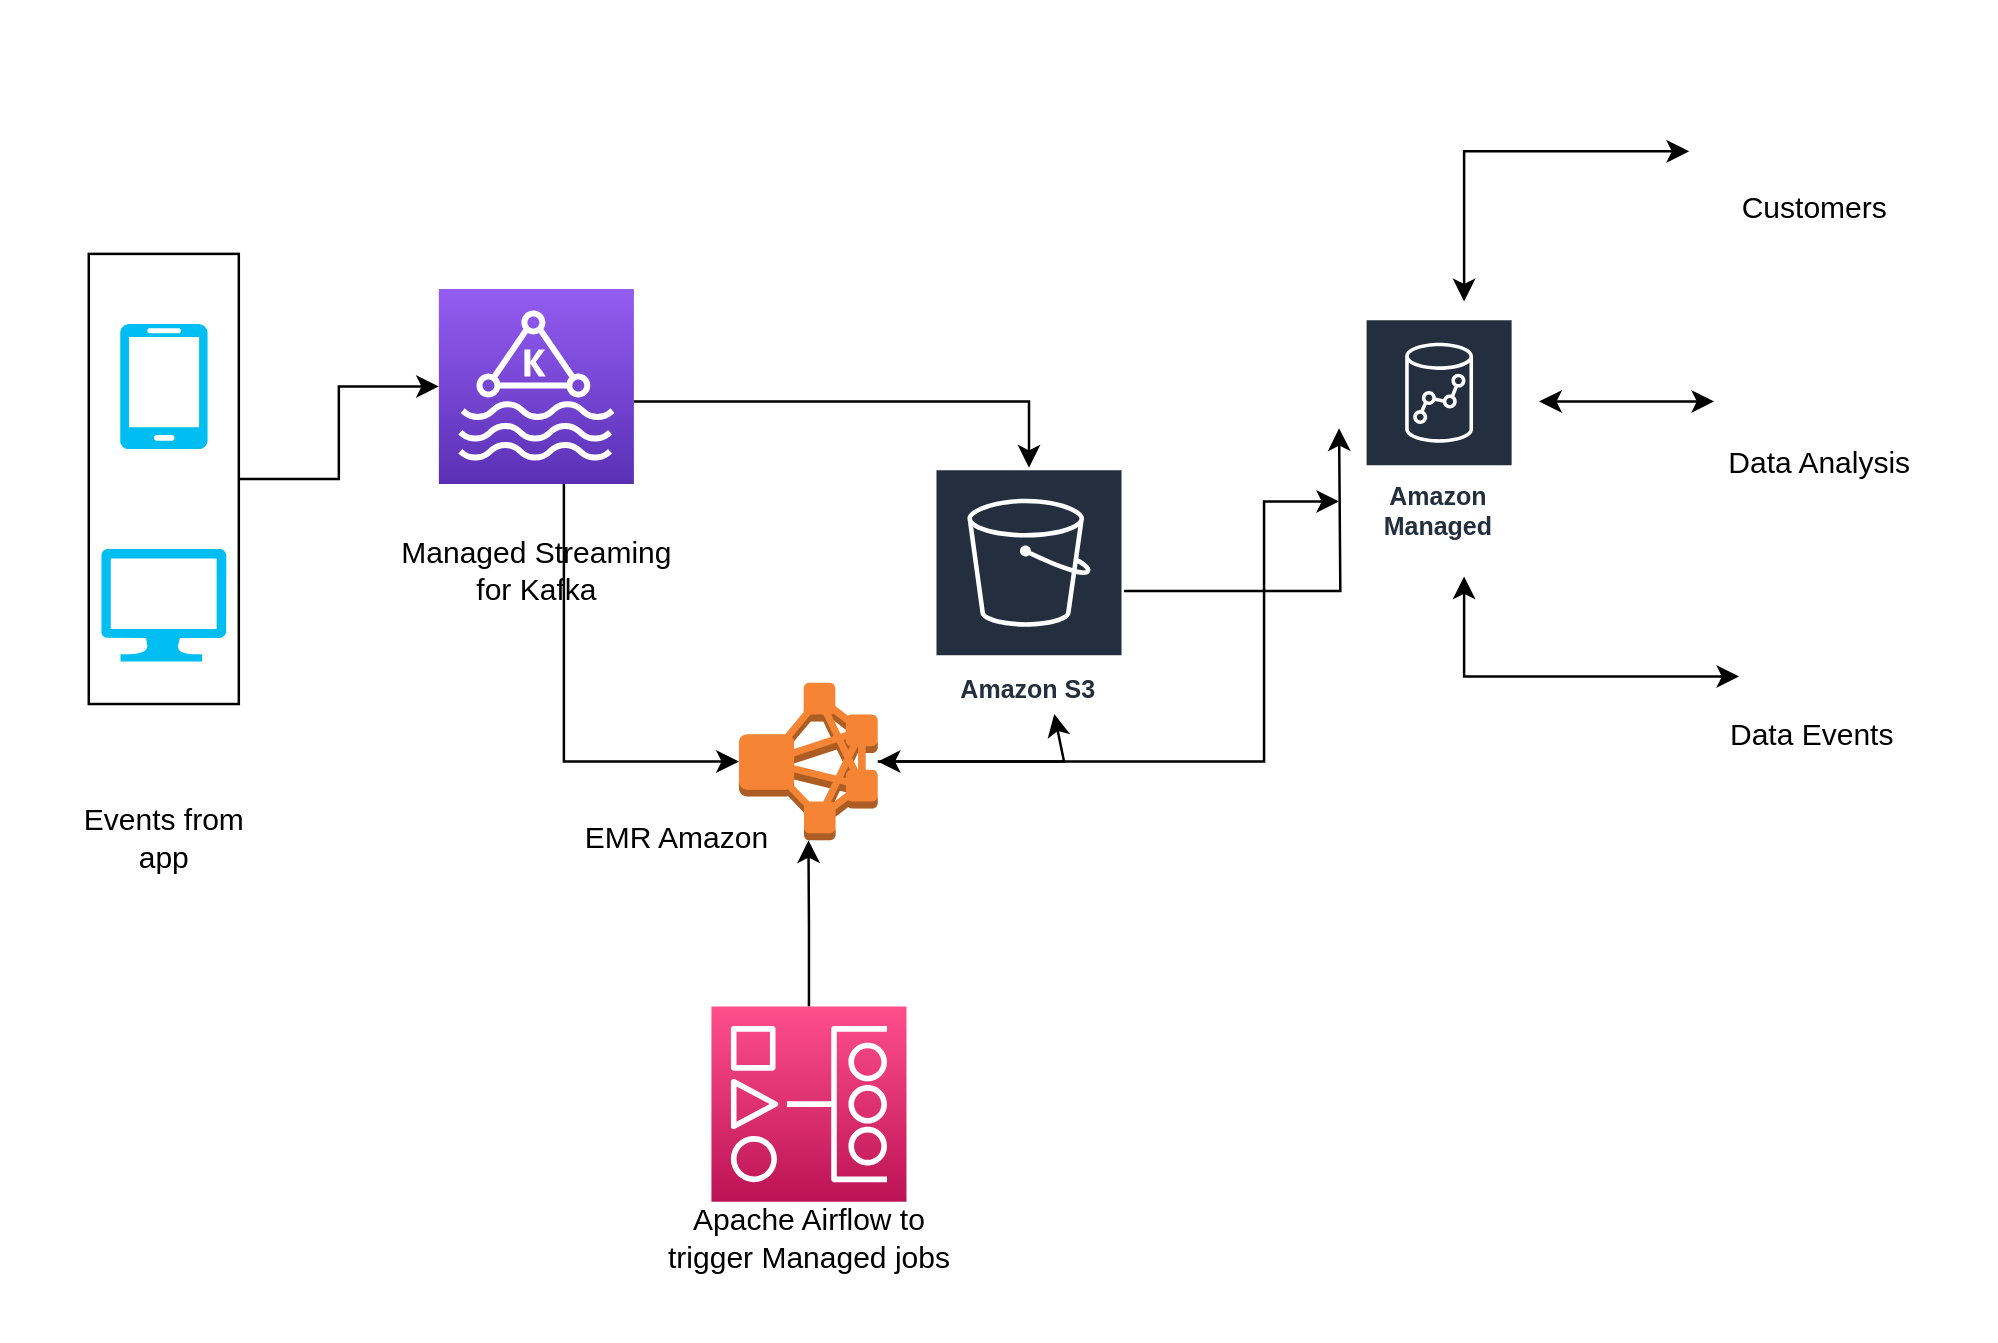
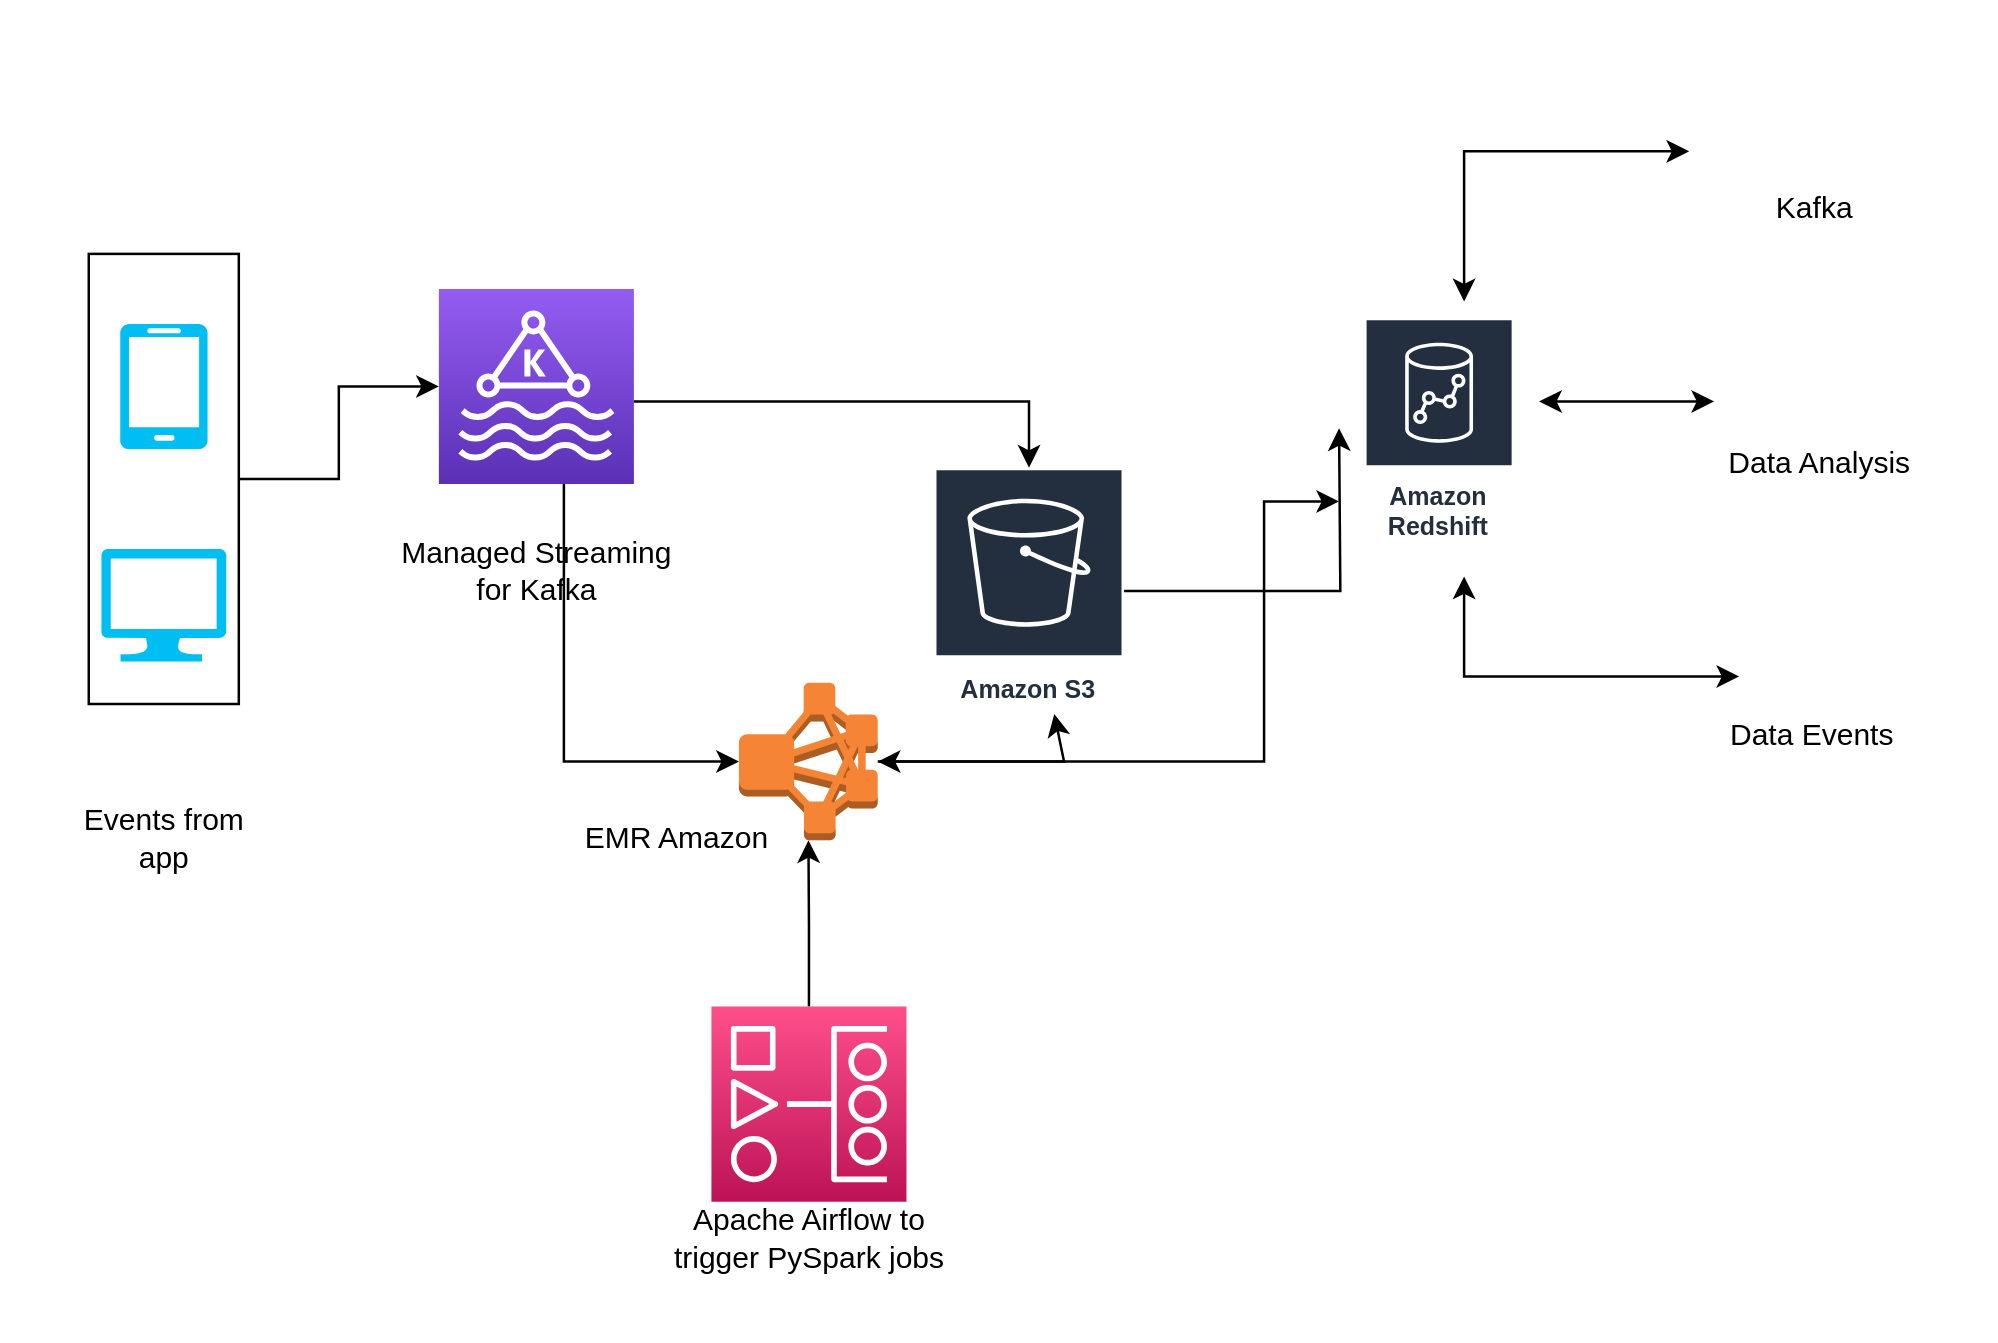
node "Customers": label "Customers" -> "Kafka"
node "Amazon Managed": label "Amazon Managed" -> "Amazon Redshift"
node "Apache Airflow to trigger Managed jobs": label "Apache Airflow to trigger Managed jobs" -> "Apache Airflow to trigger PySpark jobs"
